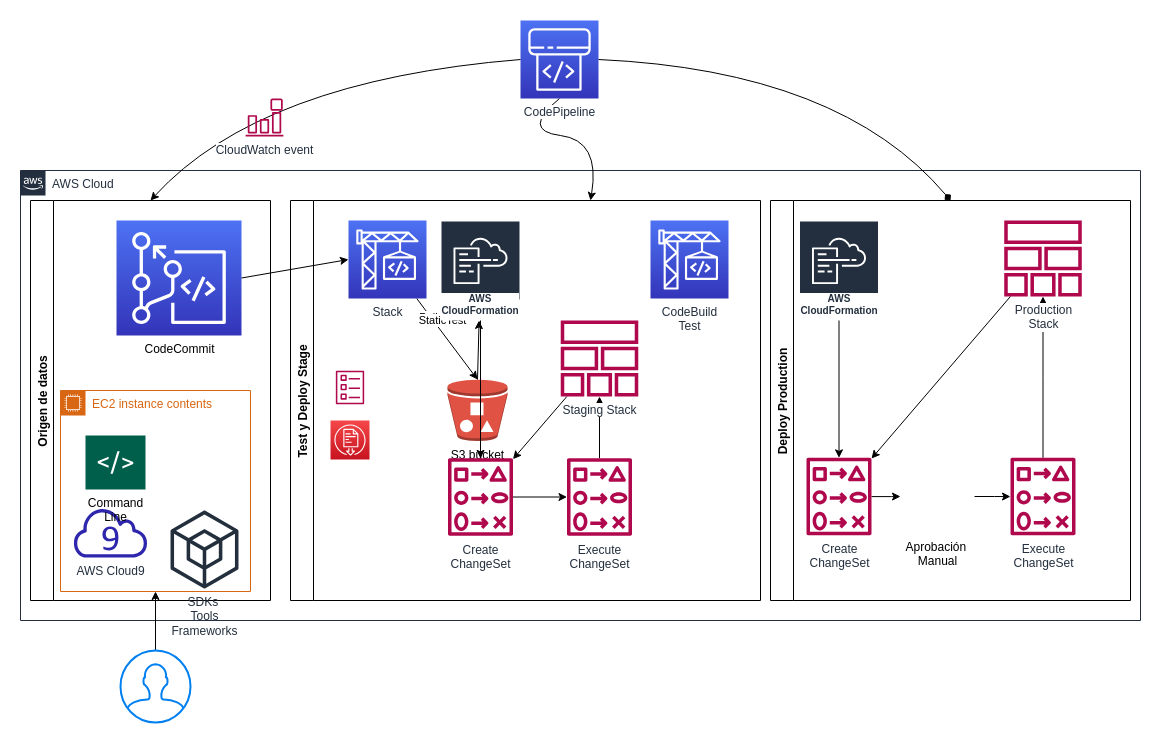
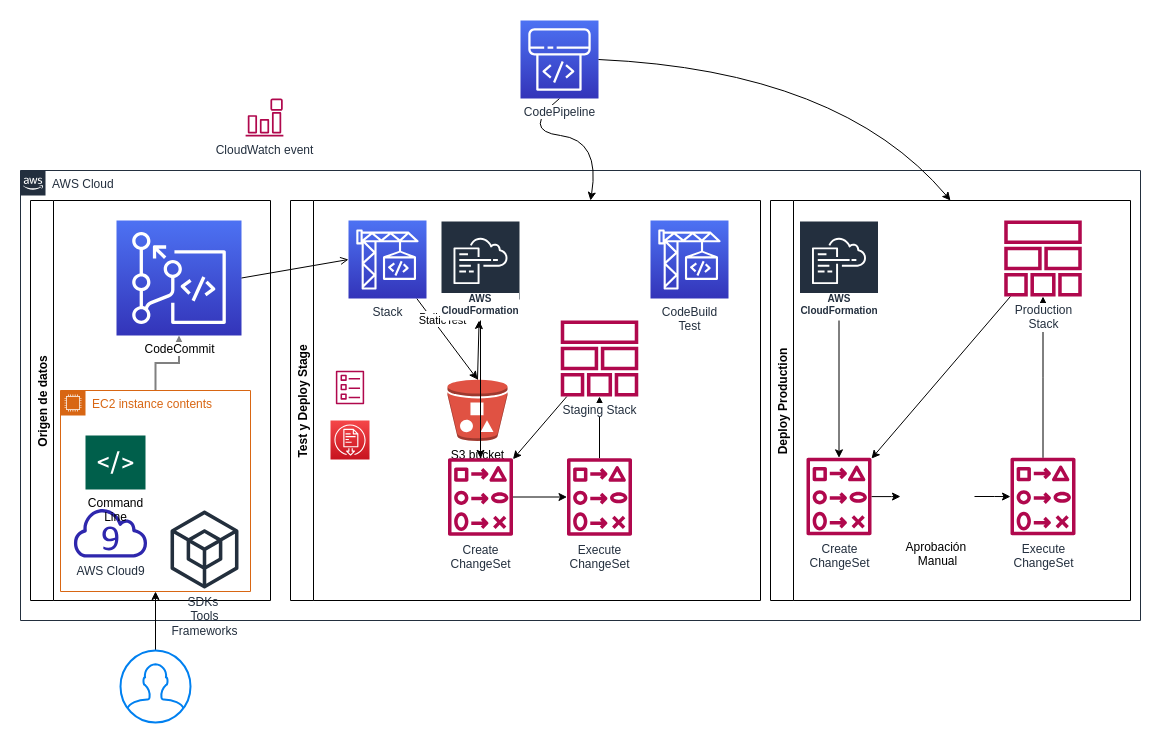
edge "CodePipeline" -> "Origen de datos": removed
edge "CodePipeline" -> "Deploy Production": arrowhead diamond -> classic
edge "CodeCommit" -> "Stack": arrowhead classic -> open
edge "EC2 instance contents" -> "CodeCommit": added
